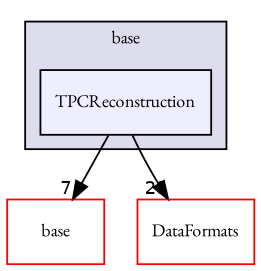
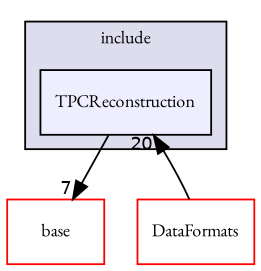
cluster "base": label "base" -> "include"
edge "TPCReconstruction" -> "DataFormats": reversed
